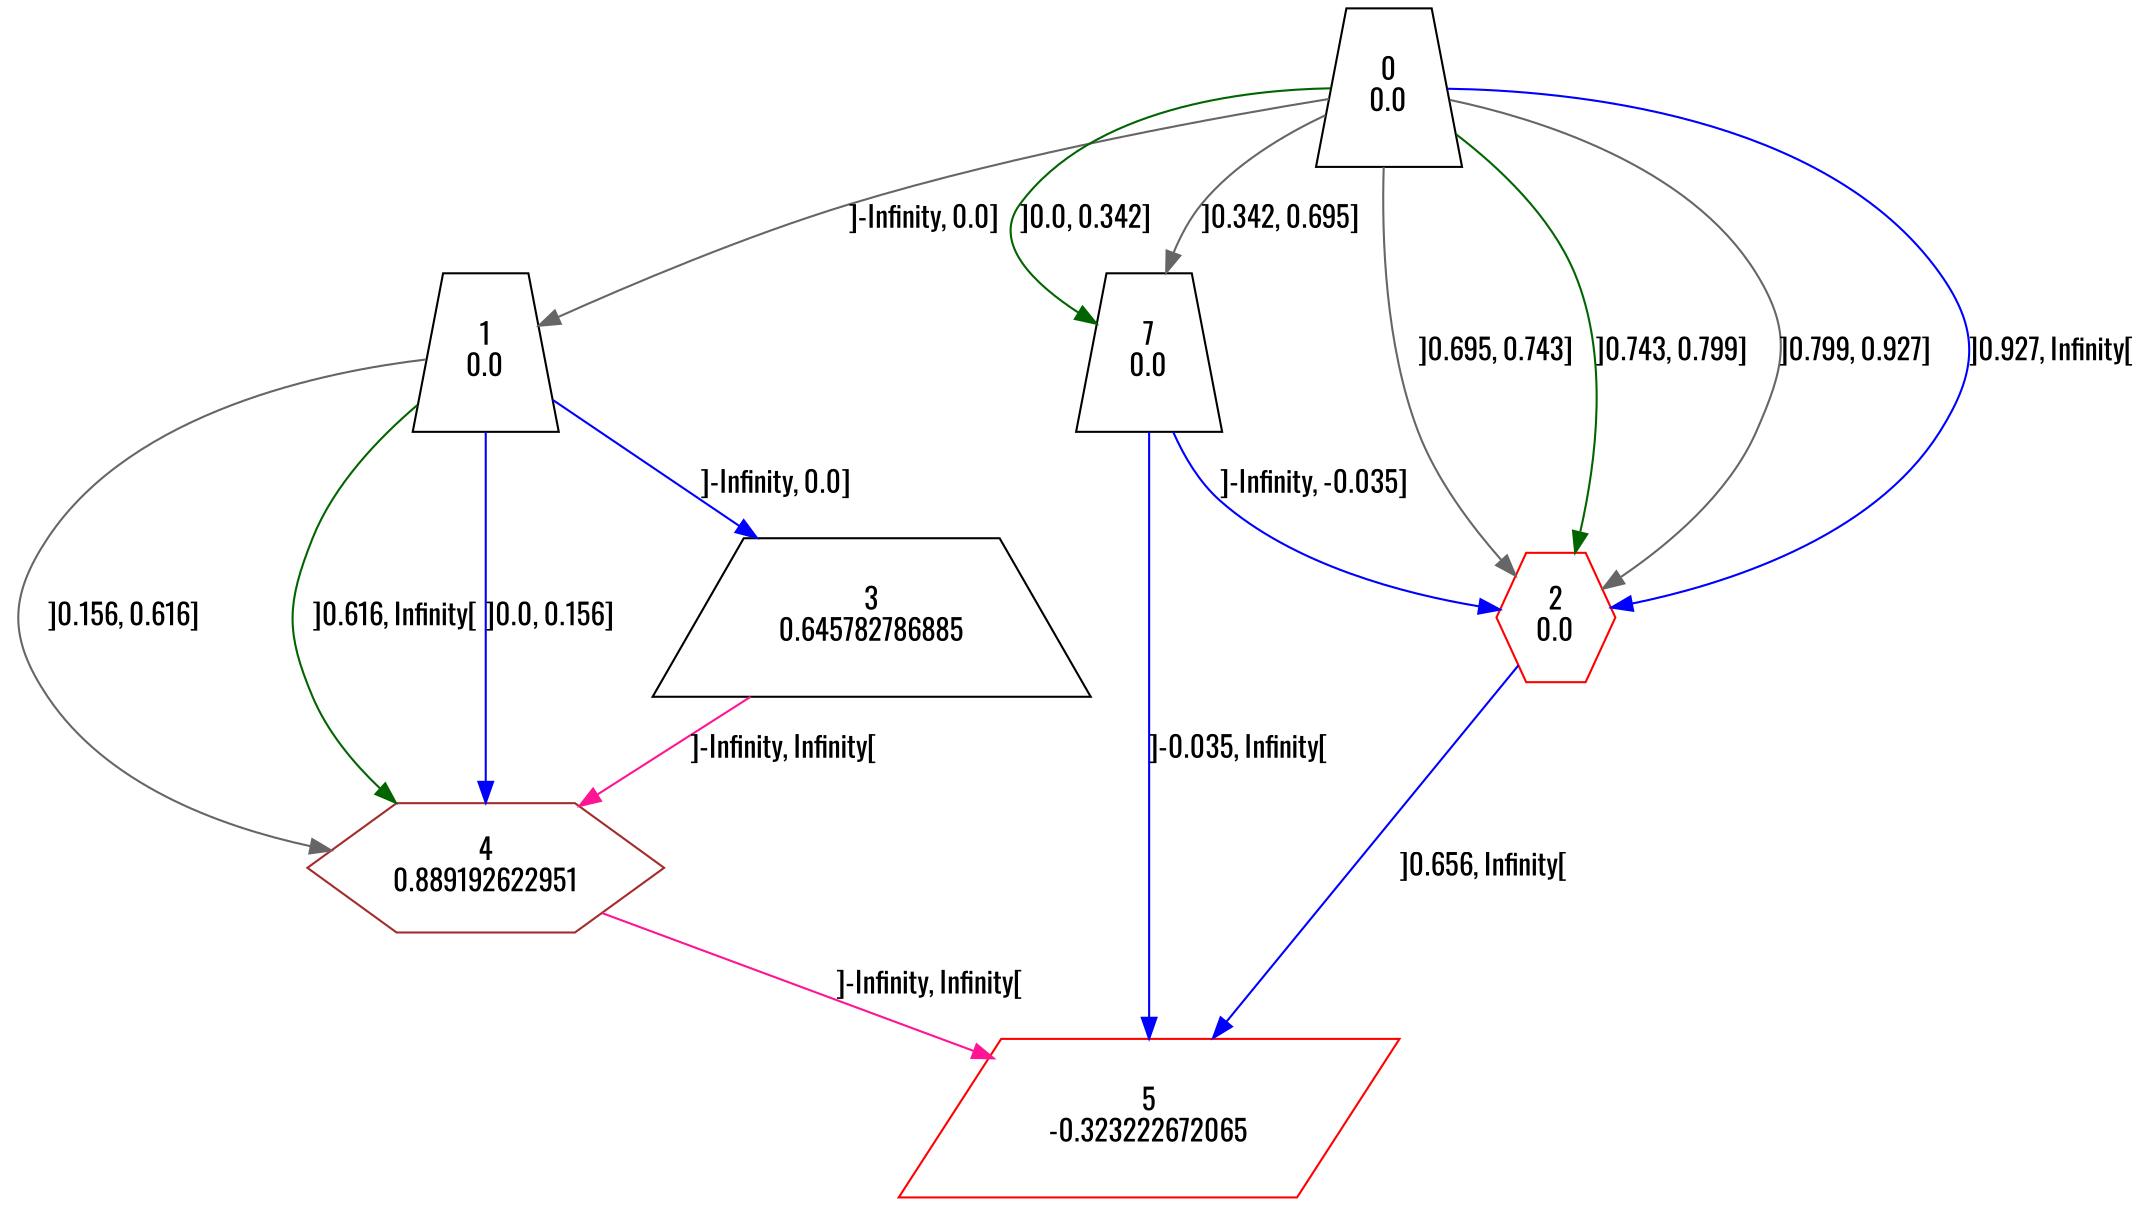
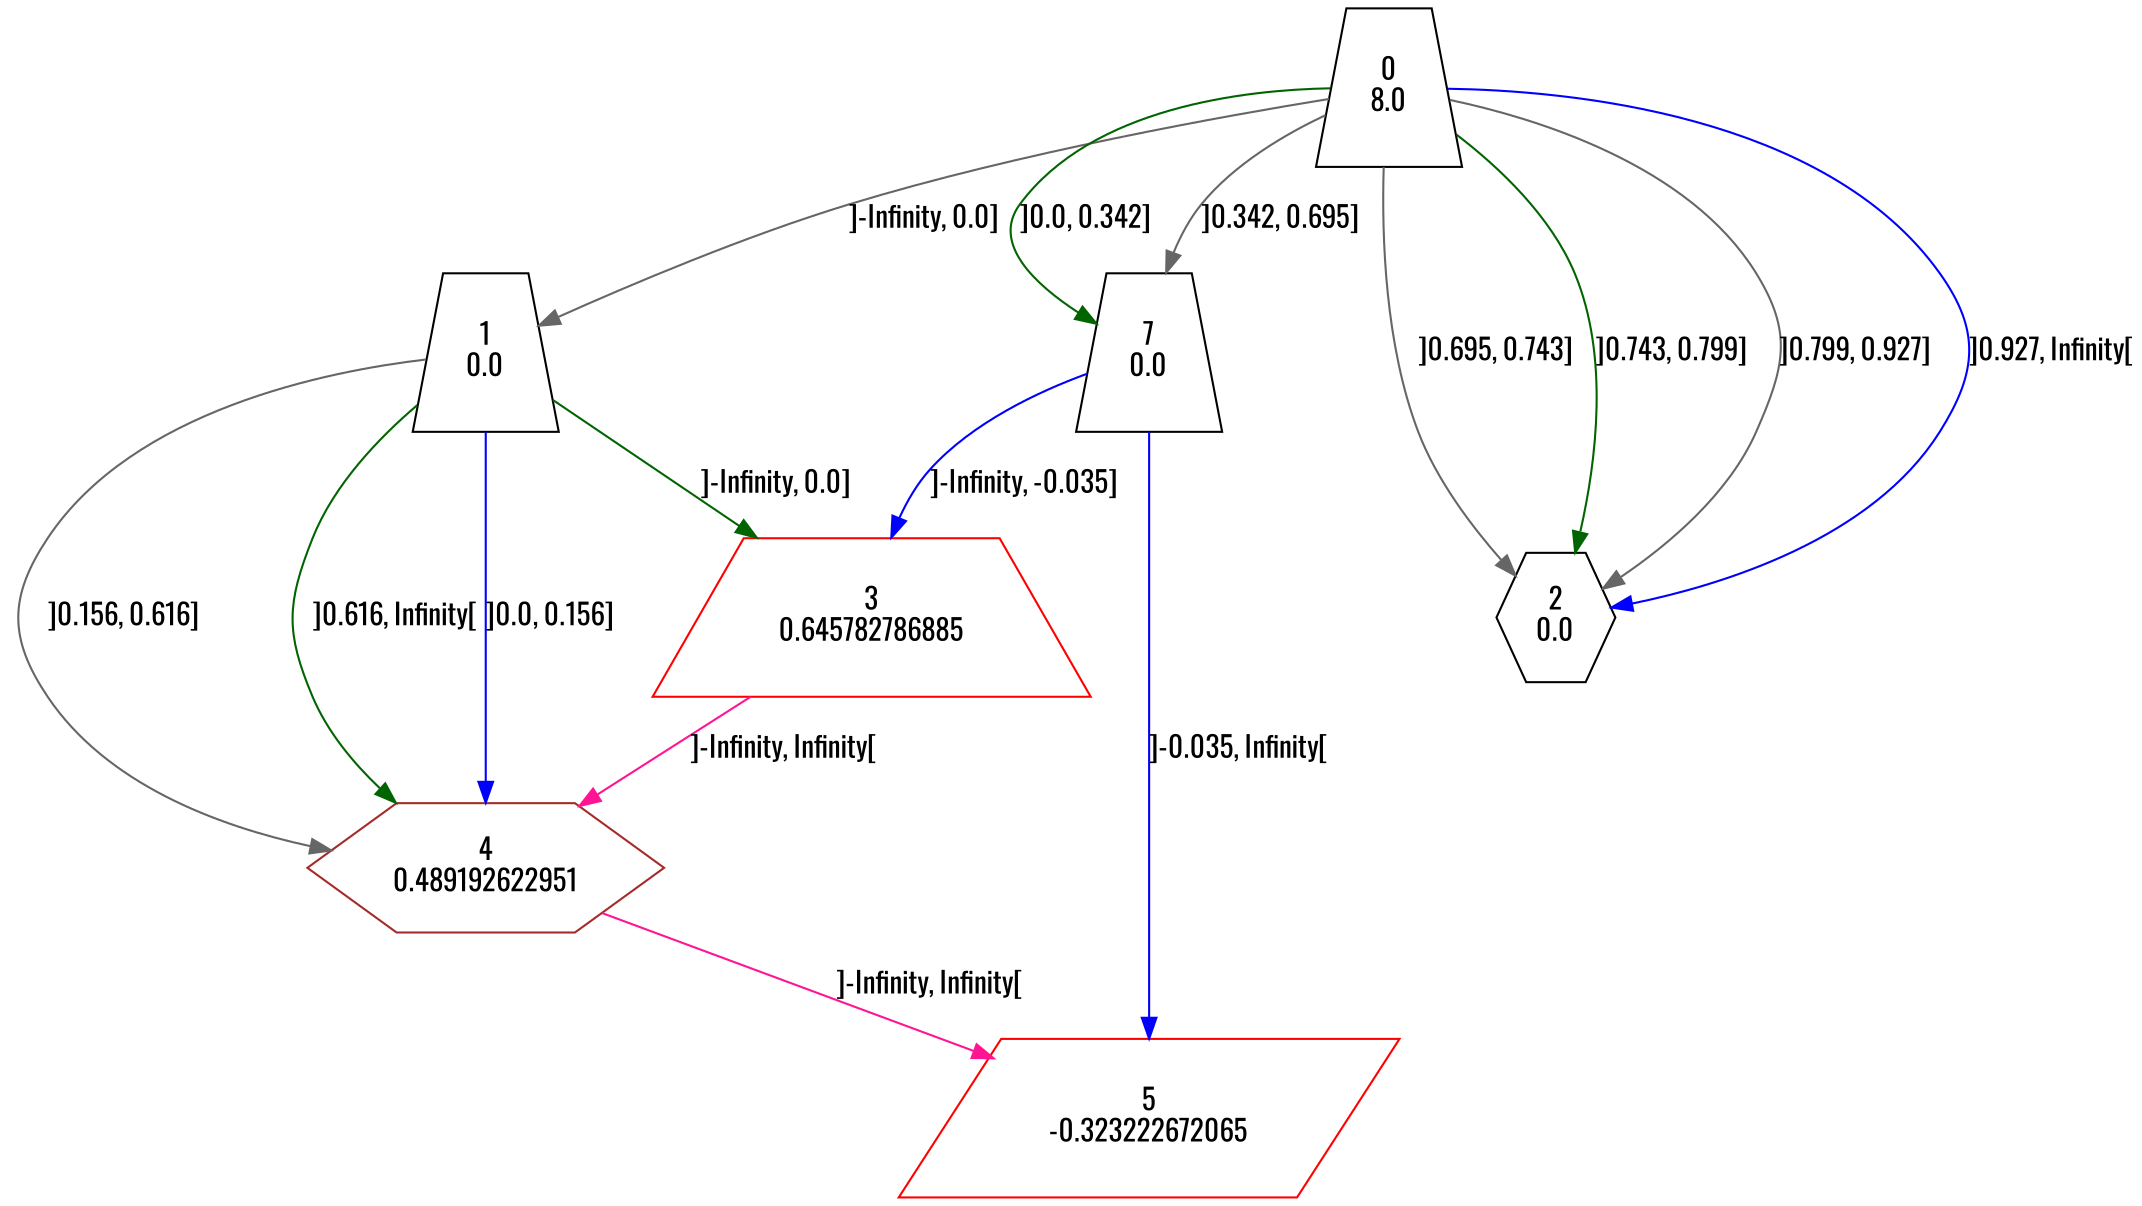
node "0 0.0": label "0 0.0" -> "0 8.0"
edge "1 0.0" -> "3 0.645782786885": color blue -> darkgreen
edge "7 0.0" -> "2 0.0": now "7 0.0" -> "3 0.645782786885"
node "3 0.645782786885": color black -> red
node "2 0.0": color red -> black
edge "2 0.0" -> "5 -0.323222672065": removed, label "]0.656, Infinity["
node "4 0.889192622951": label "4 0.889192622951" -> "4 0.489192622951"
